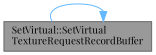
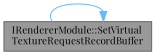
node "SetVirtual::SetVirtual TextureRequestRecordBuffer": label "SetVirtual::SetVirtual TextureRequestRecordBuffer" -> "IRendererModule::SetVirtual TextureRequestRecordBuffer"
